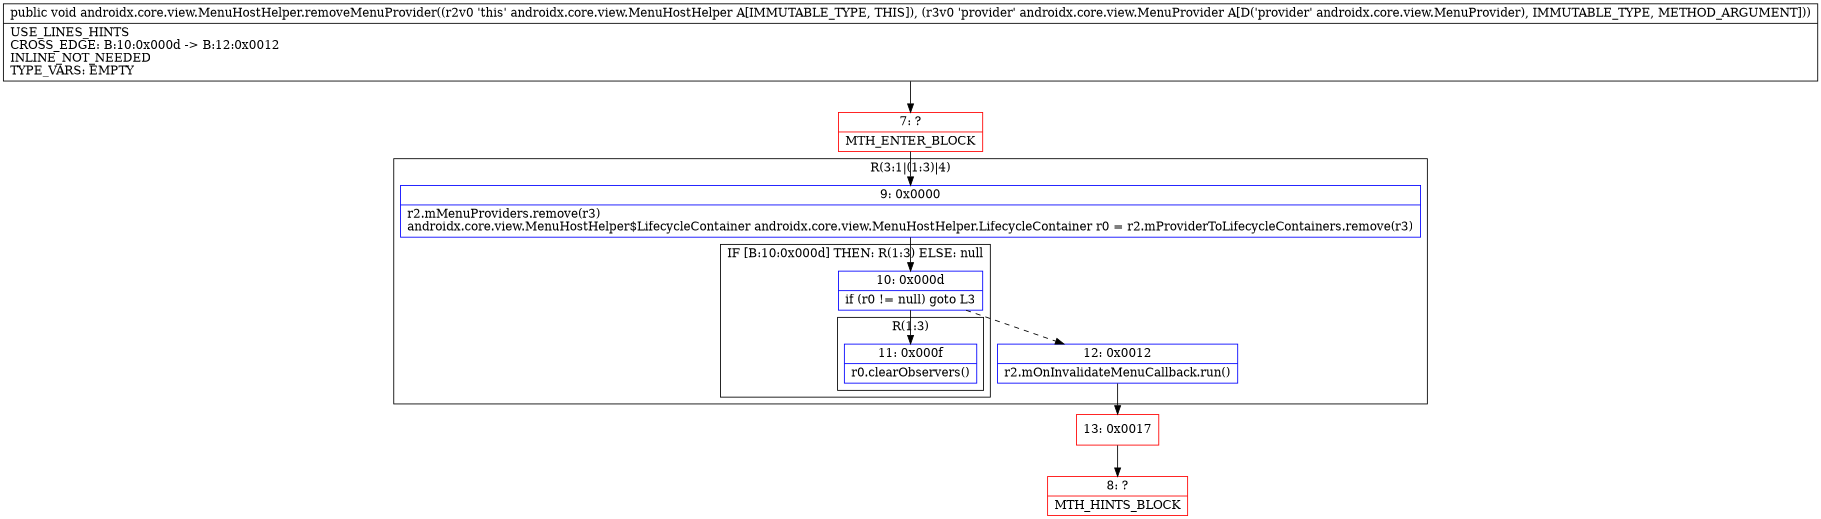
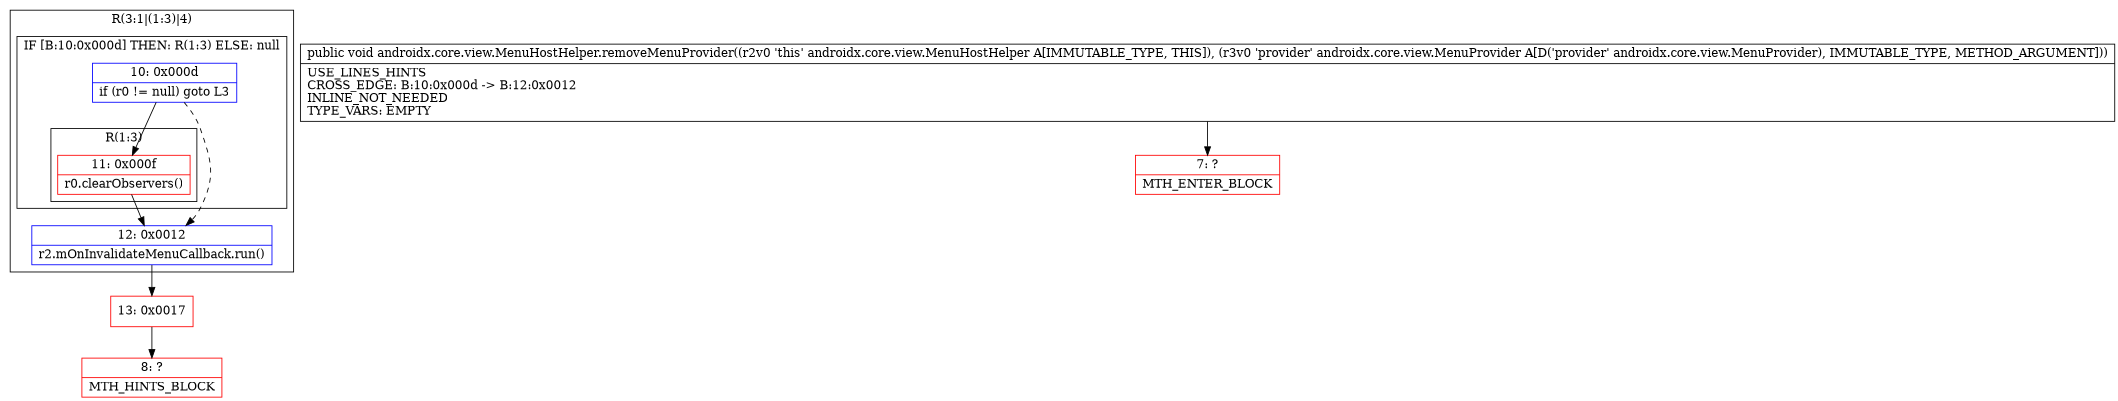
edge "11: 0x000f" -> "12: 0x0012": added
node "9: 0x0000": removed
node "11: 0x000f": color blue -> red
